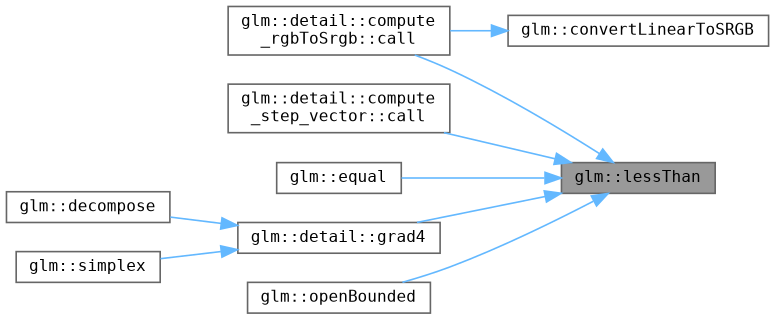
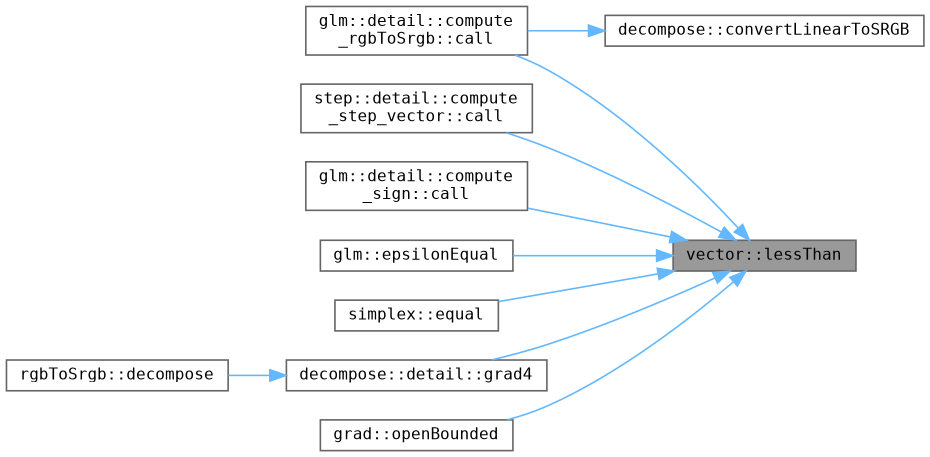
node "glm::convertLinearToSRGB": label "glm::convertLinearToSRGB" -> "decompose::convertLinearToSRGB"
node "glm::detail::compute _step_vector::call": label "glm::detail::compute _step_vector::call" -> "step::detail::compute _step_vector::call"
node "glm::equal": label "glm::equal" -> "simplex::equal"
node "glm::lessThan": label "glm::lessThan" -> "vector::lessThan"
node "glm::detail::compute _sign::call": added
node "glm::decompose": label "glm::decompose" -> "rgbToSrgb::decompose"
node "glm::detail::grad4": label "glm::detail::grad4" -> "decompose::detail::grad4"
node "glm::epsilonEqual": added
node "glm::simplex": removed
node "glm::openBounded": label "glm::openBounded" -> "grad::openBounded"
